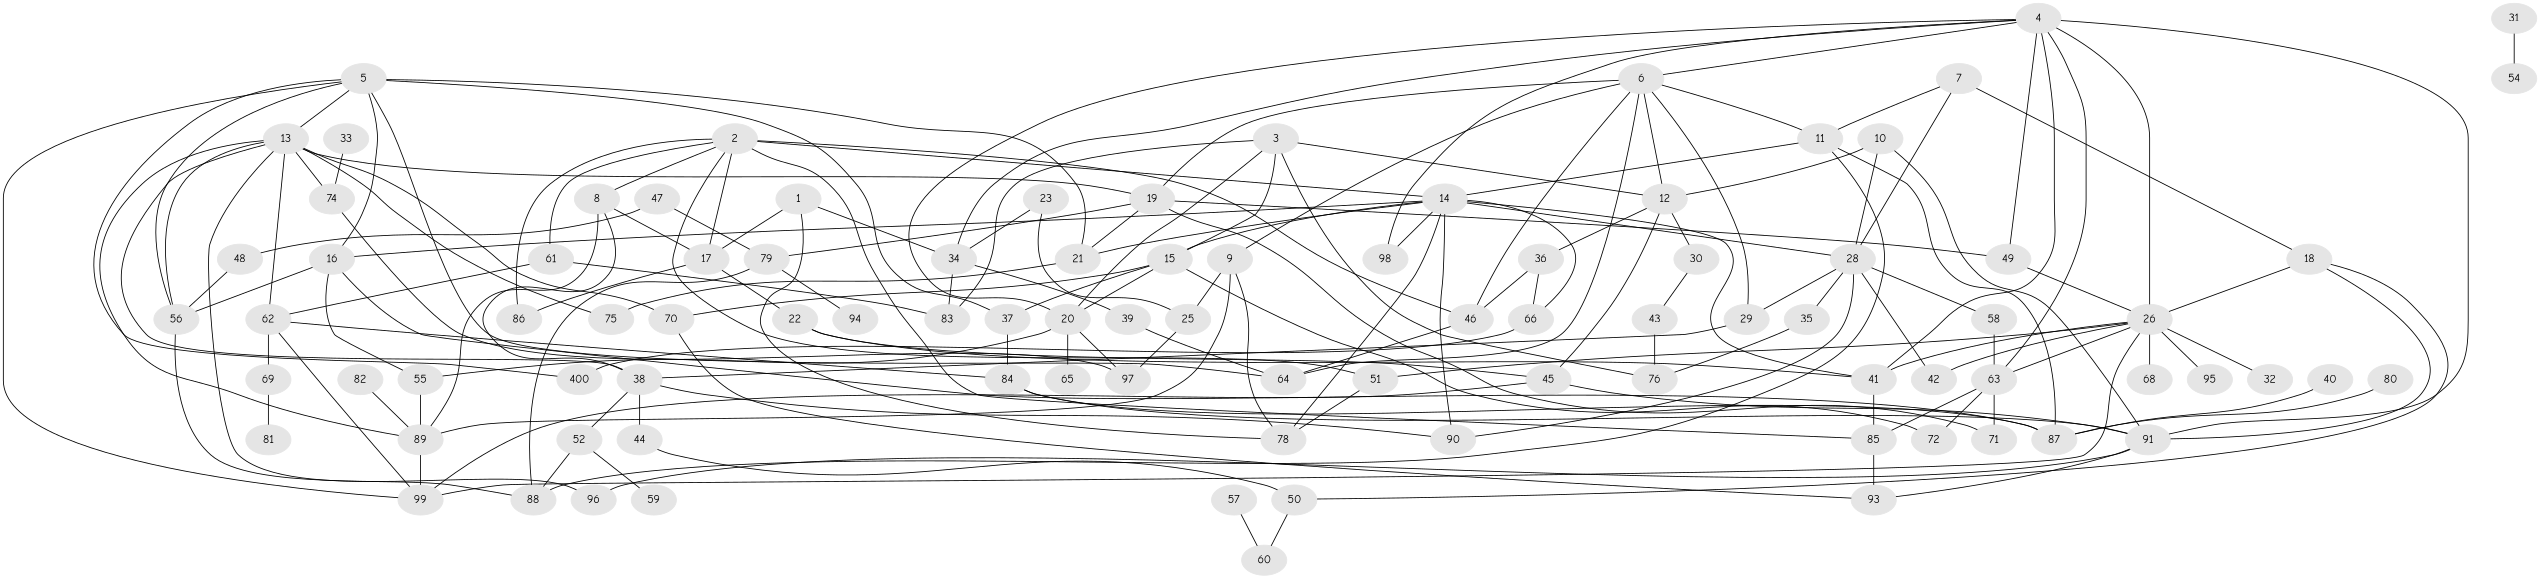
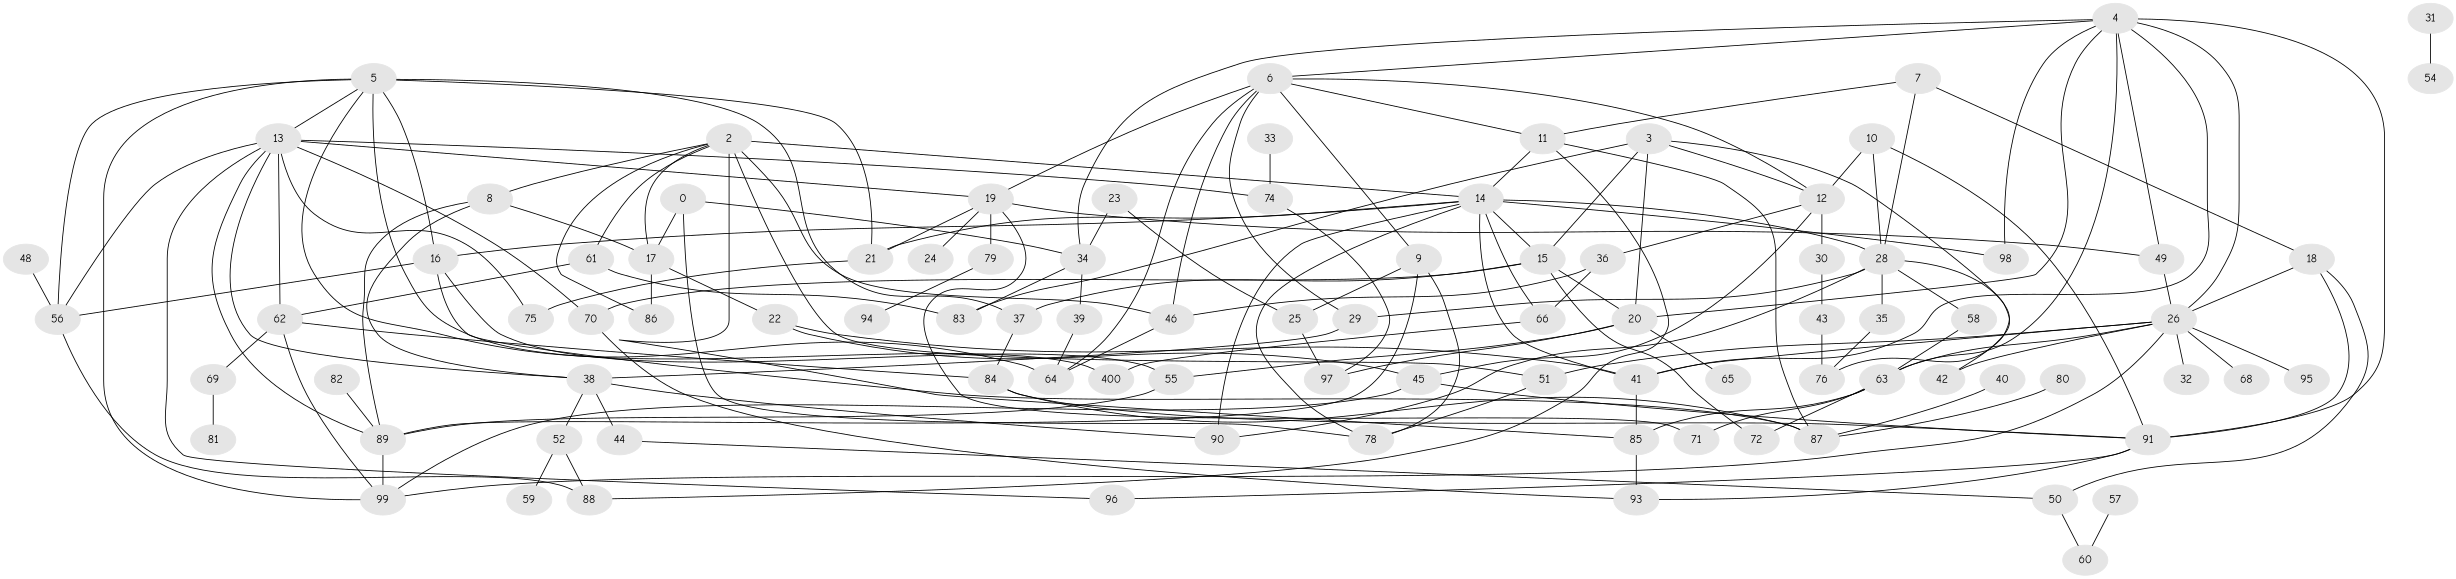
node "47": removed
node "1": label "1" -> "0"
node "24": added
edge "79" -- "88": removed
